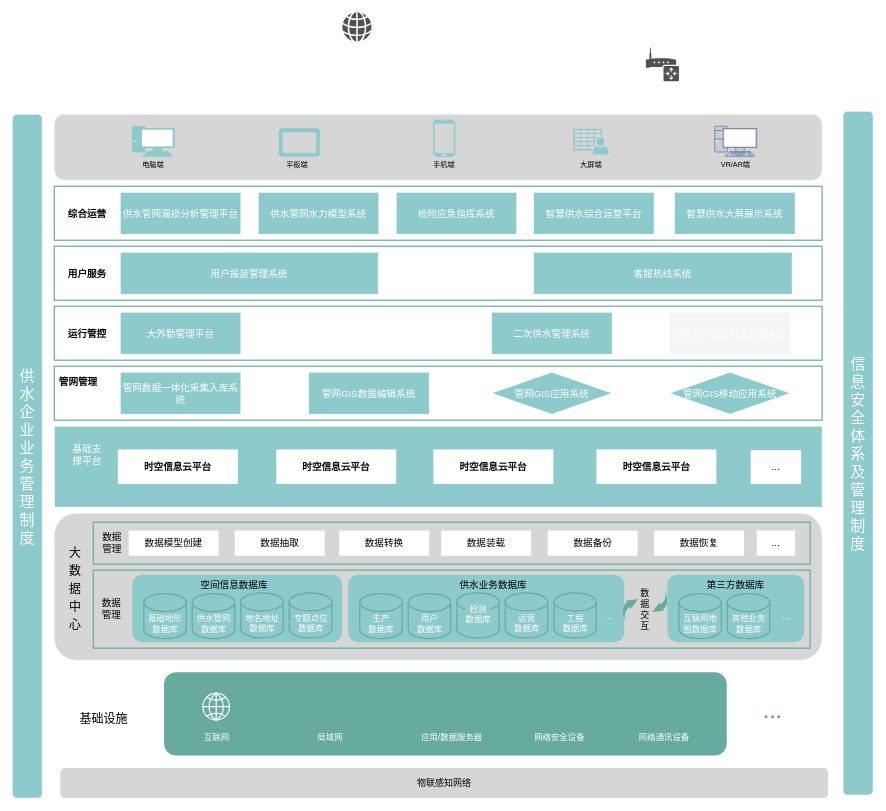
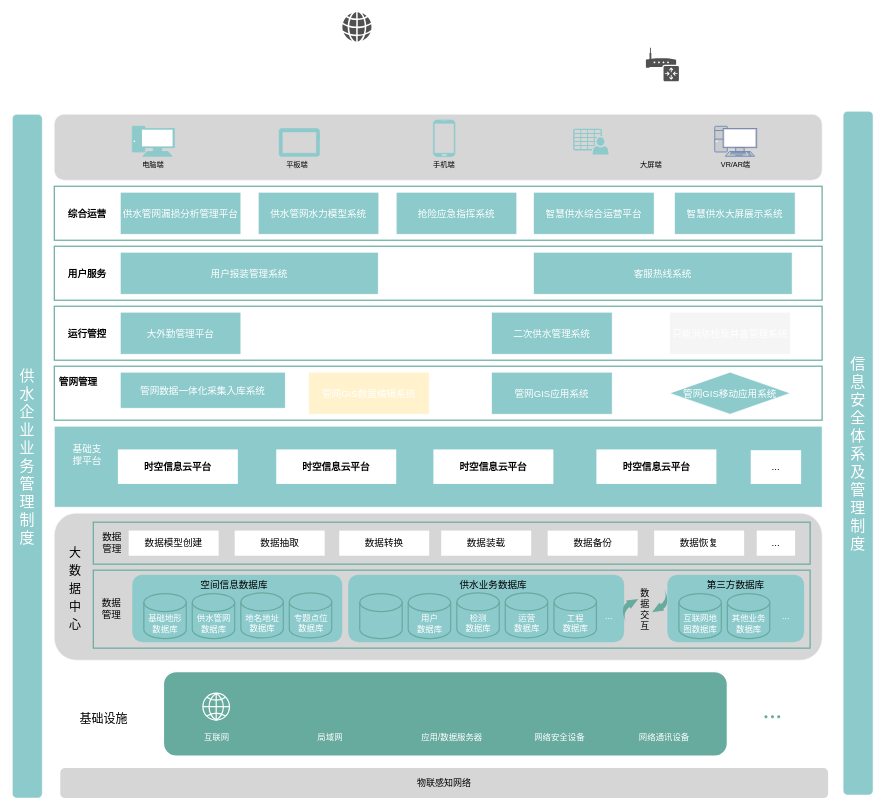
node "大屏端": moved (591, 165) -> (651, 165)
node "管网数据一体化采集入库系统": size 121x42 -> 165x36
node "管网GIS数据编辑系统": fillcolor #8dcacc -> #fff2cc
node "管网GIS应用系统": shape diamond -> rectangle
node "检测 数据库": moved (478, 614) -> (478, 623)
node "生产 数据库": removed
